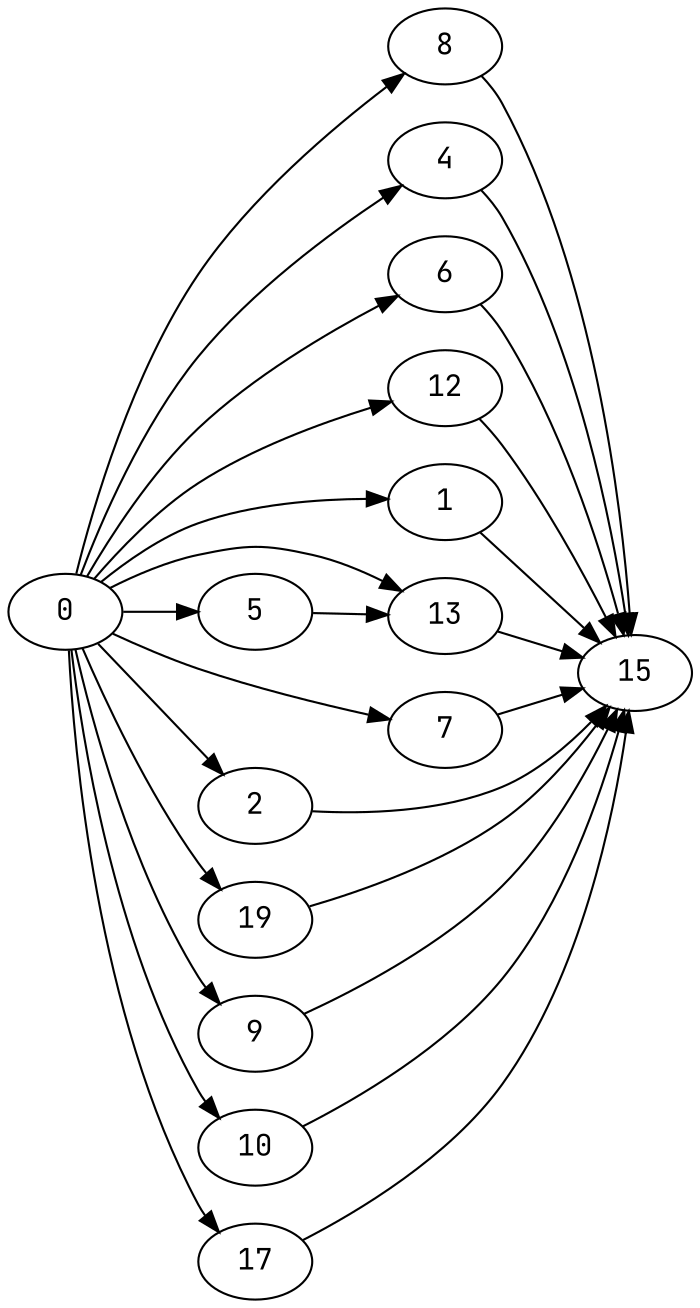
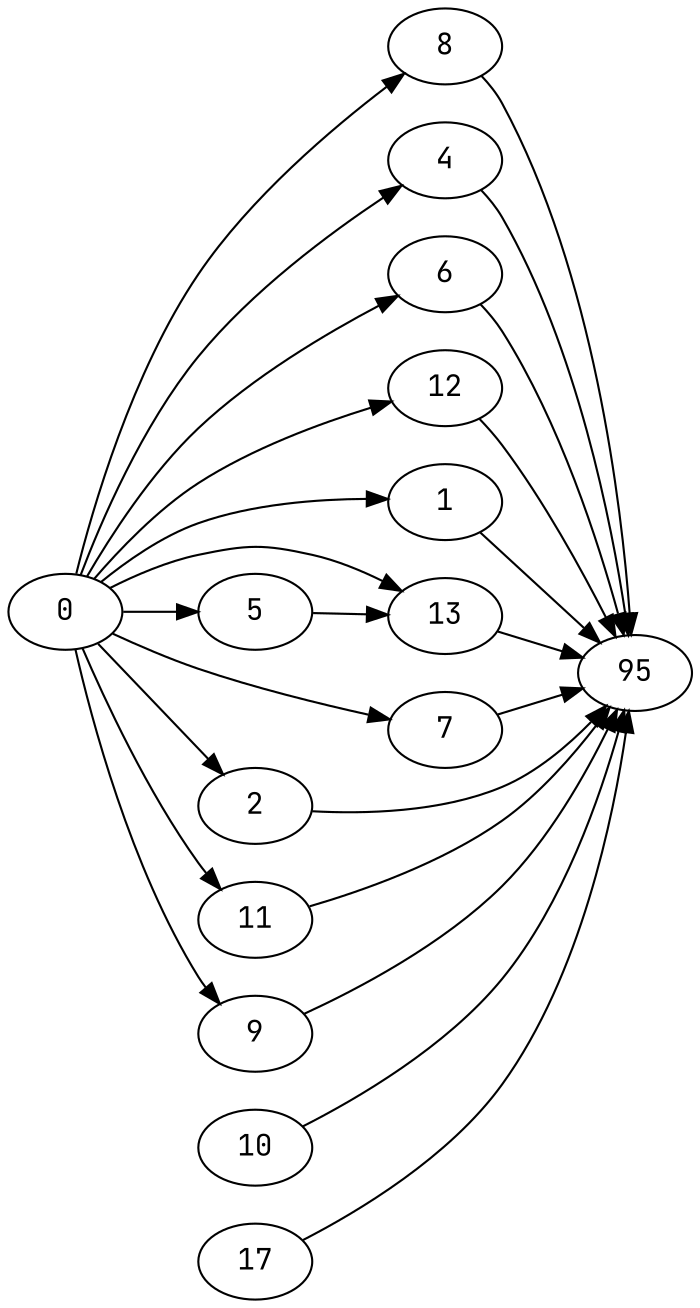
node "15": label "15" -> "95"
edge "0" -> "10": removed
node "19": label "19" -> "11"
edge "0" -> "17": removed
